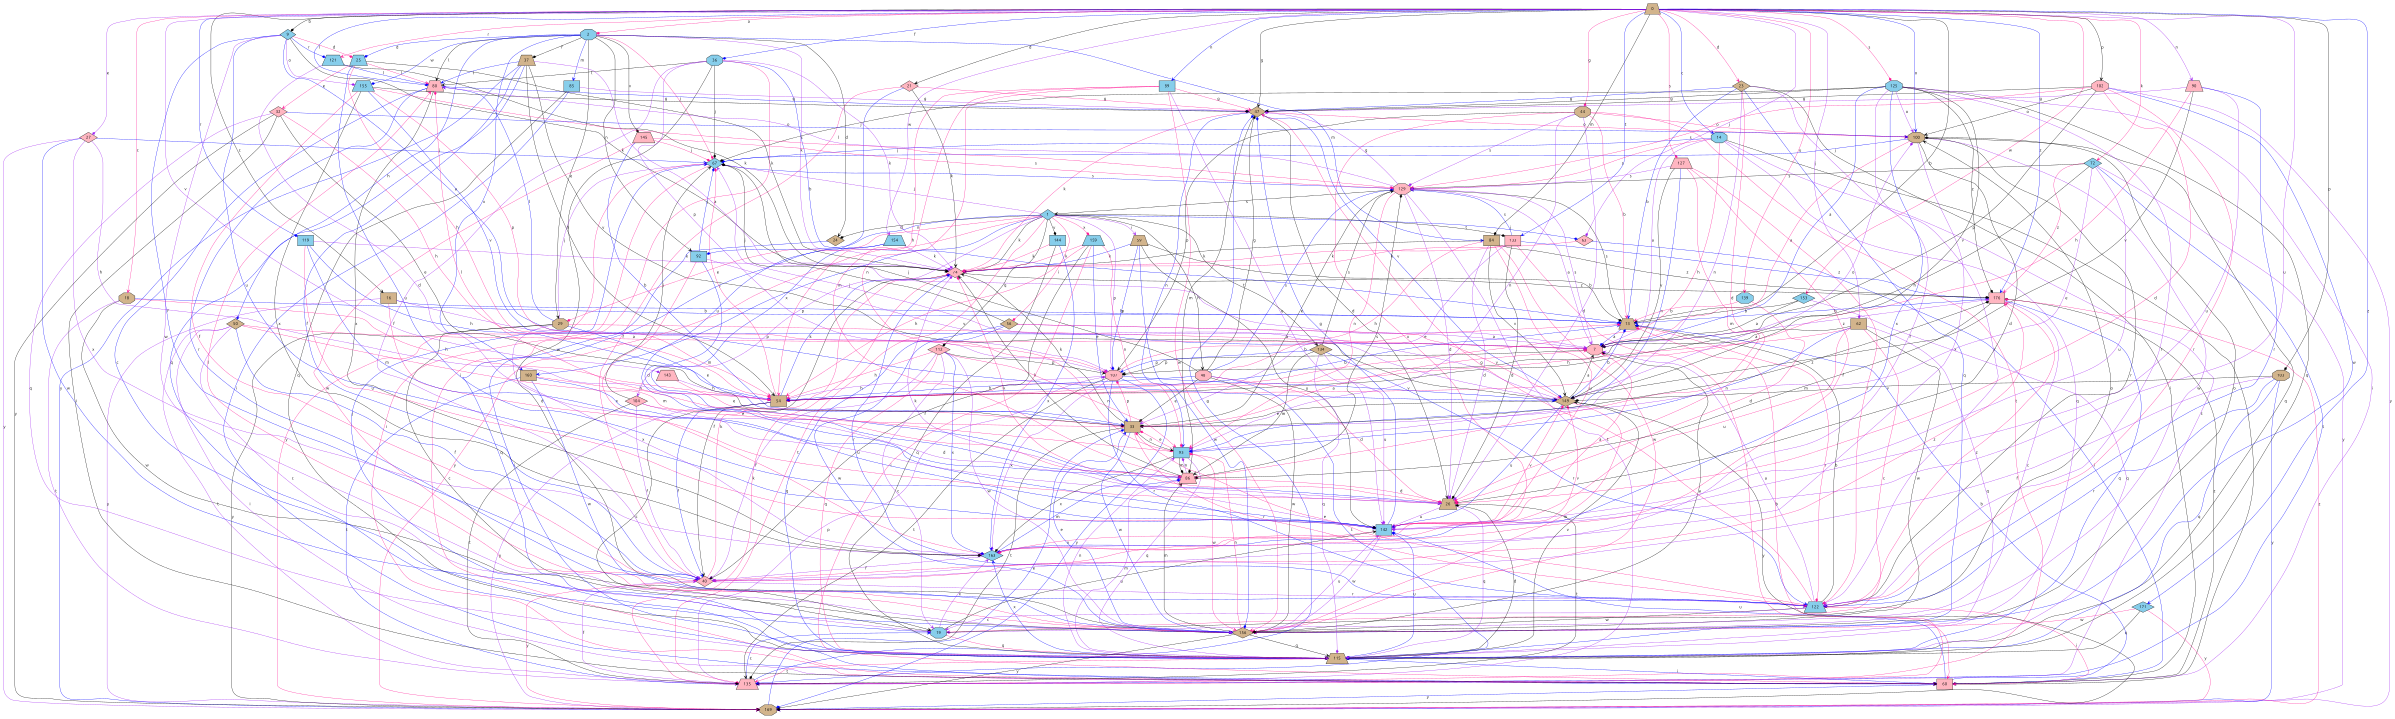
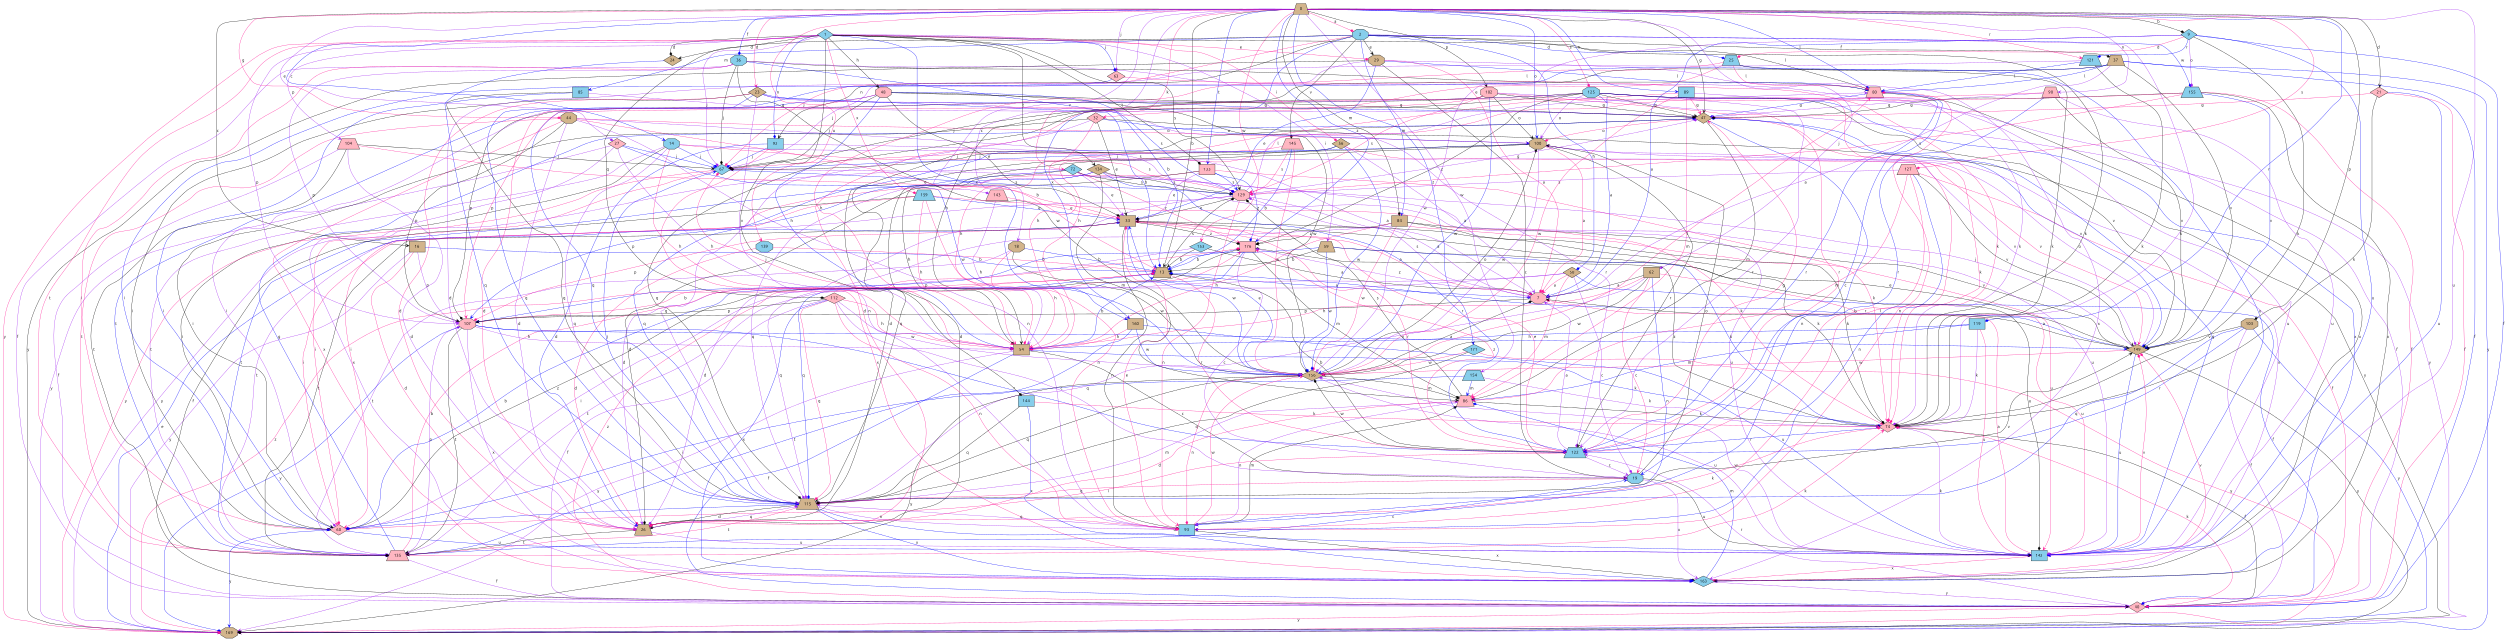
edge "0" -> "18": color deeppink -> purple
edge "129" -> "1": reversed
edge "145" -> "33": now "145" -> "13"
node "104": shape diamond -> trapezium
node "60": shape box -> diamond
